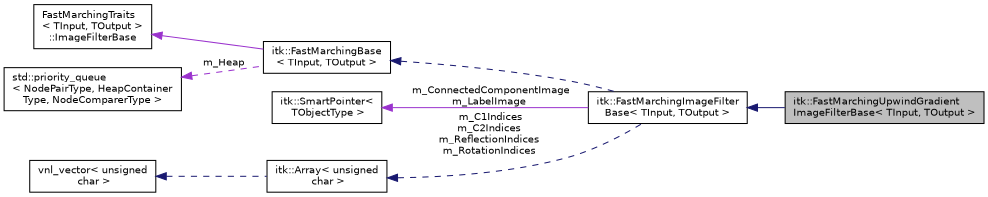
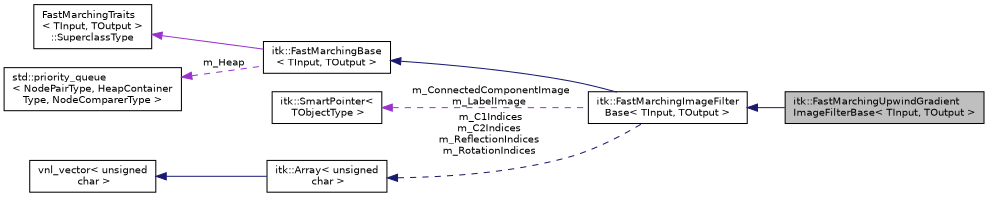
node "FastMarchingTraits < TInput, TOutput > ::ImageFilterBase": label "FastMarchingTraits < TInput, TOutput > ::ImageFilterBase" -> "FastMarchingTraits < TInput, TOutput > ::SuperclassType"
edge "itk::FastMarchingImageFilter Base< TInput, TOutput >" -> "itk::FastMarchingBase < TInput, TOutput >": style dashed -> solid
edge "itk::FastMarchingImageFilter Base< TInput, TOutput >" -> "itk::SmartPointer< TObjectType >": style solid -> dashed
edge "itk::Array< unsigned char >" -> "vnl_vector< unsigned char >": style dashed -> solid
